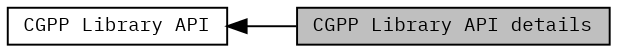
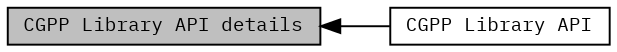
edge "CGPP Library API details" -> "CGPP Library API": reversed
